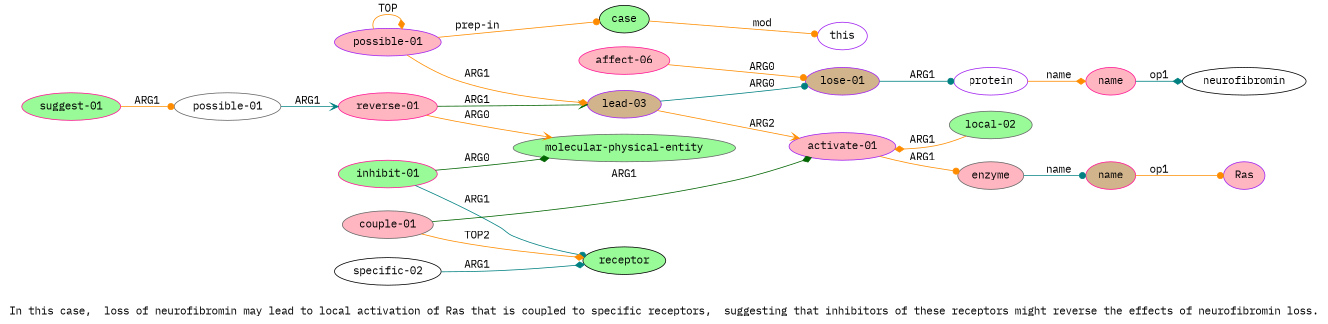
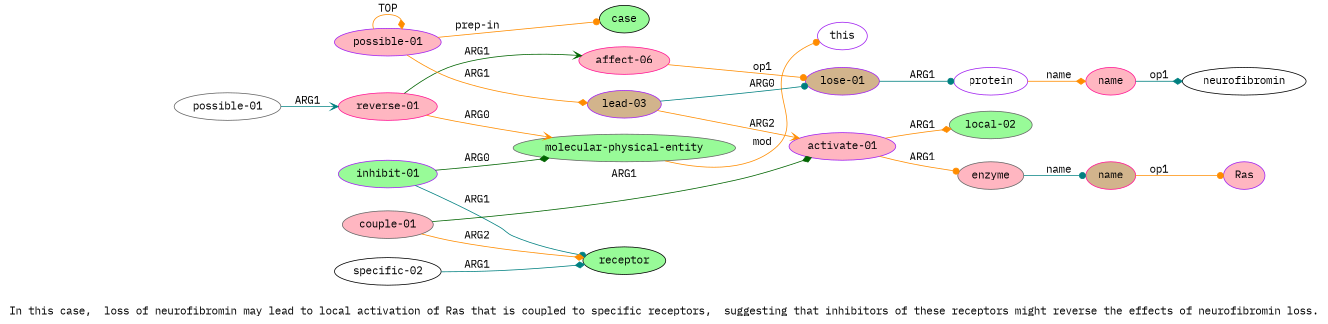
edge "case" -> "this": now "molecular-physical-entity" -> "this"
edge "affect-06" -> "lose-01": label "ARG0" -> "op1"
edge "reverse-01" -> "lead-03": now "reverse-01" -> "affect-06"
node "suggest-01": removed
edge "local-02" -> "activate-01": reversed
node "inhibit-01": color deeppink -> purple
edge "couple-01" -> "receptor": label "TOP2" -> "ARG2"
